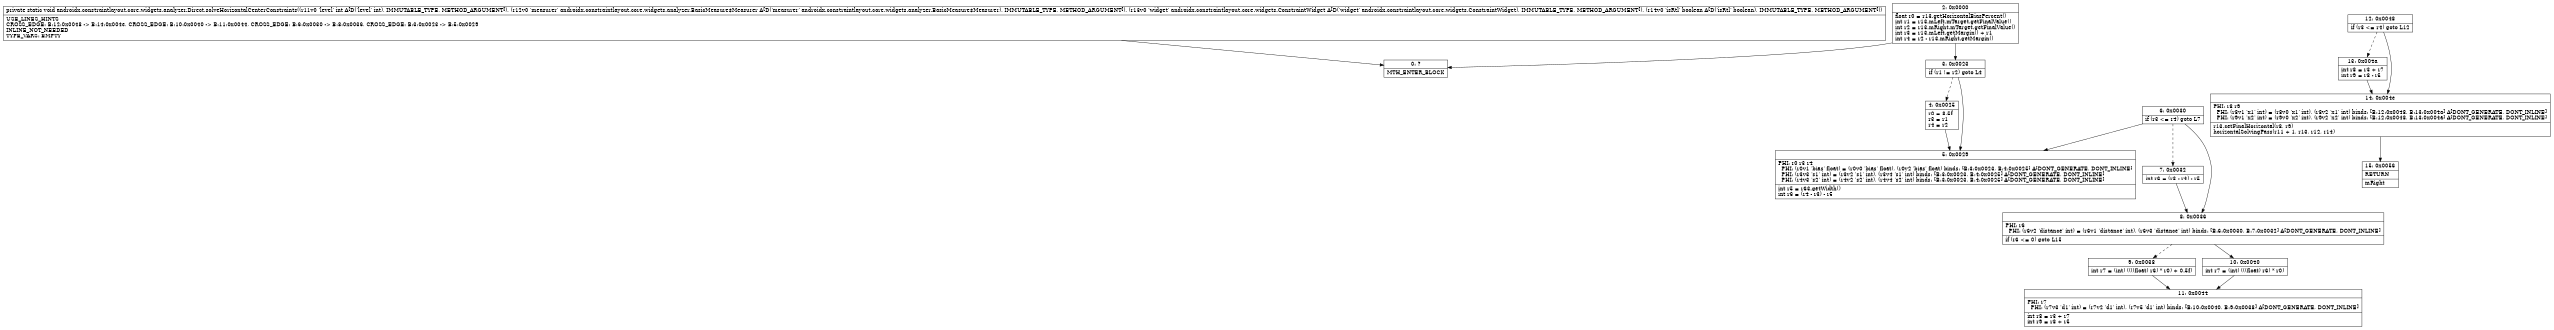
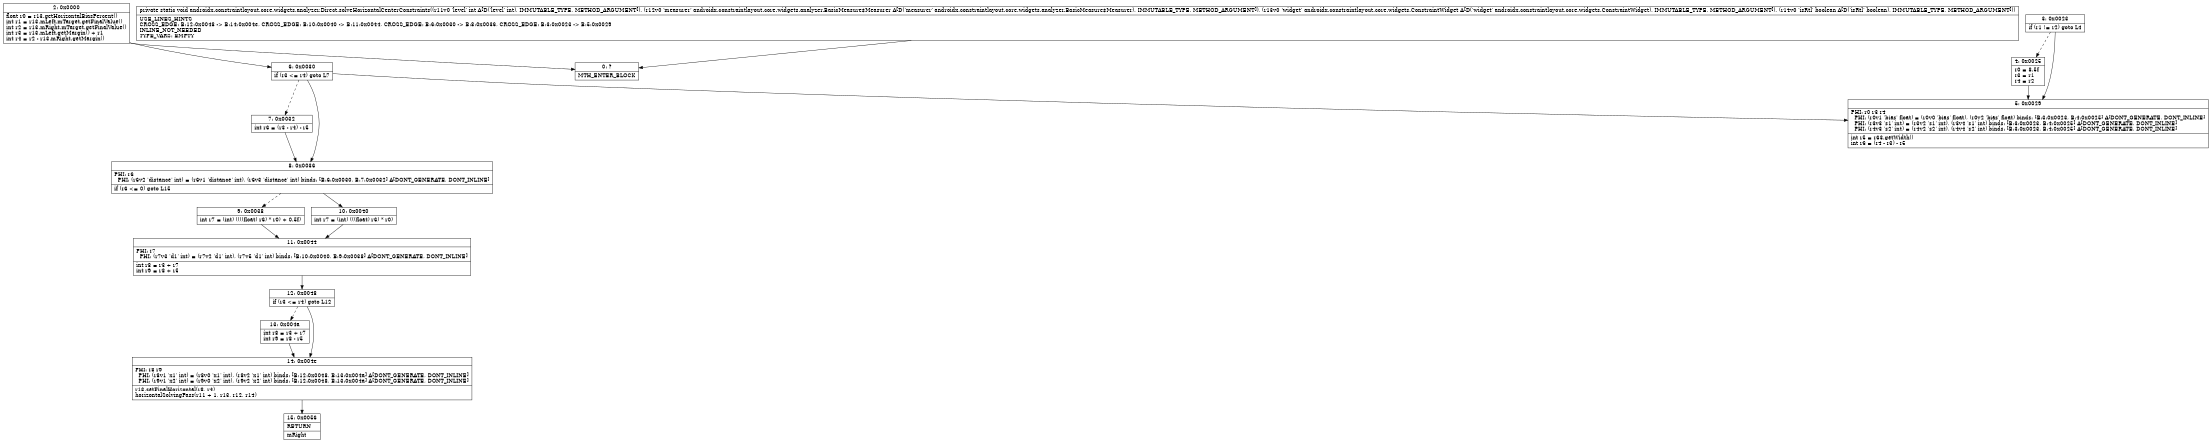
edge "2: 0x0000" -> "3: 0x0023": now "2: 0x0000" -> "6: 0x0030"
node "14: 0x004e": text "r13.setFinalHorizontal(r8, r9)" -> "r13.setFinalHorizontal(r8, r4)"
edge "11: 0x0044" -> "12: 0x0048": added
